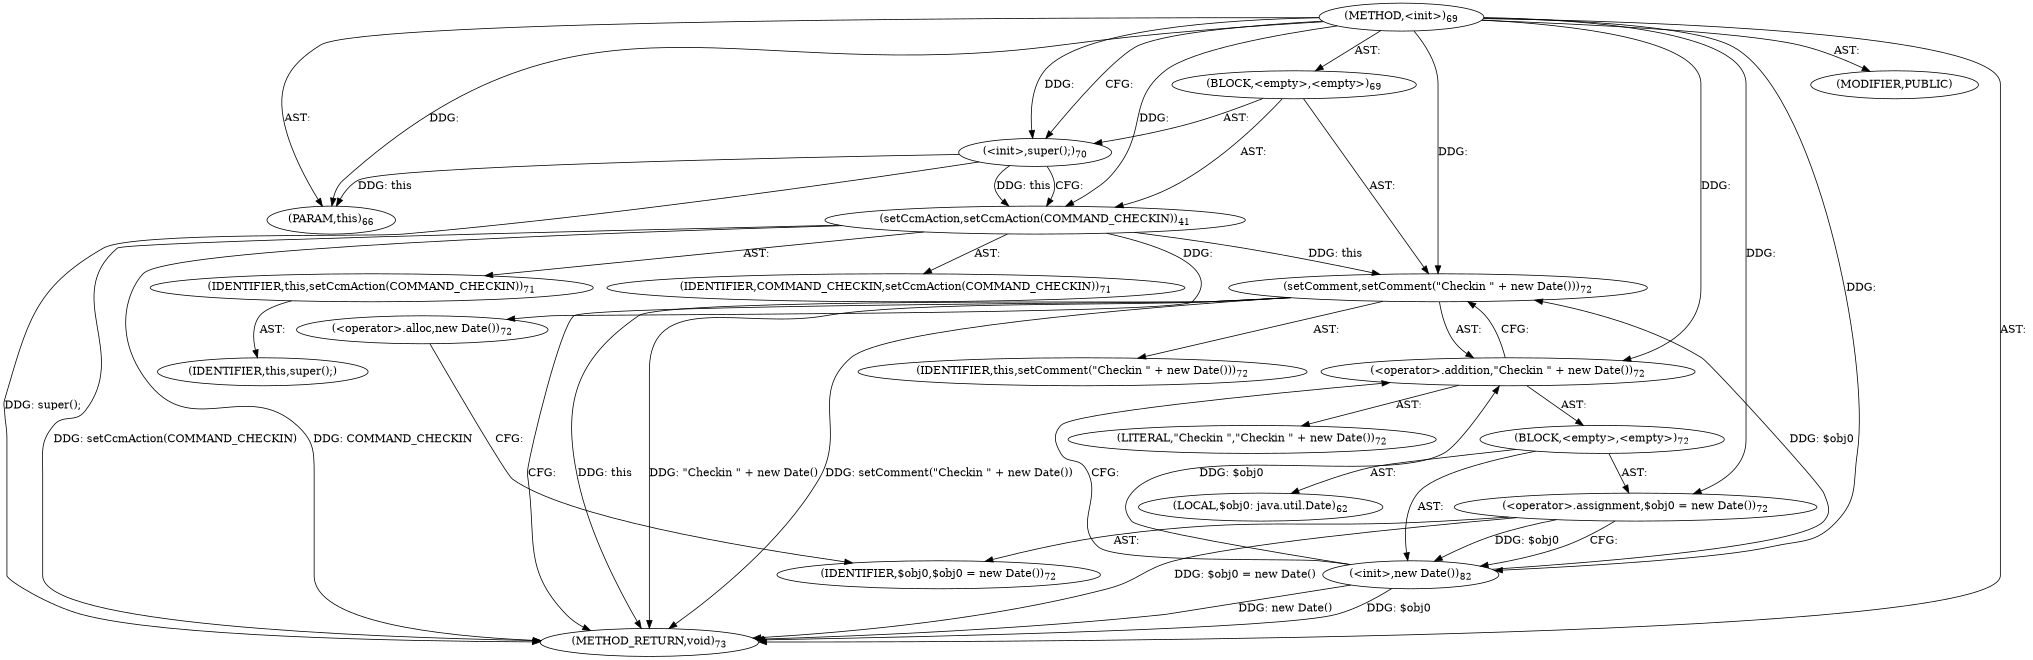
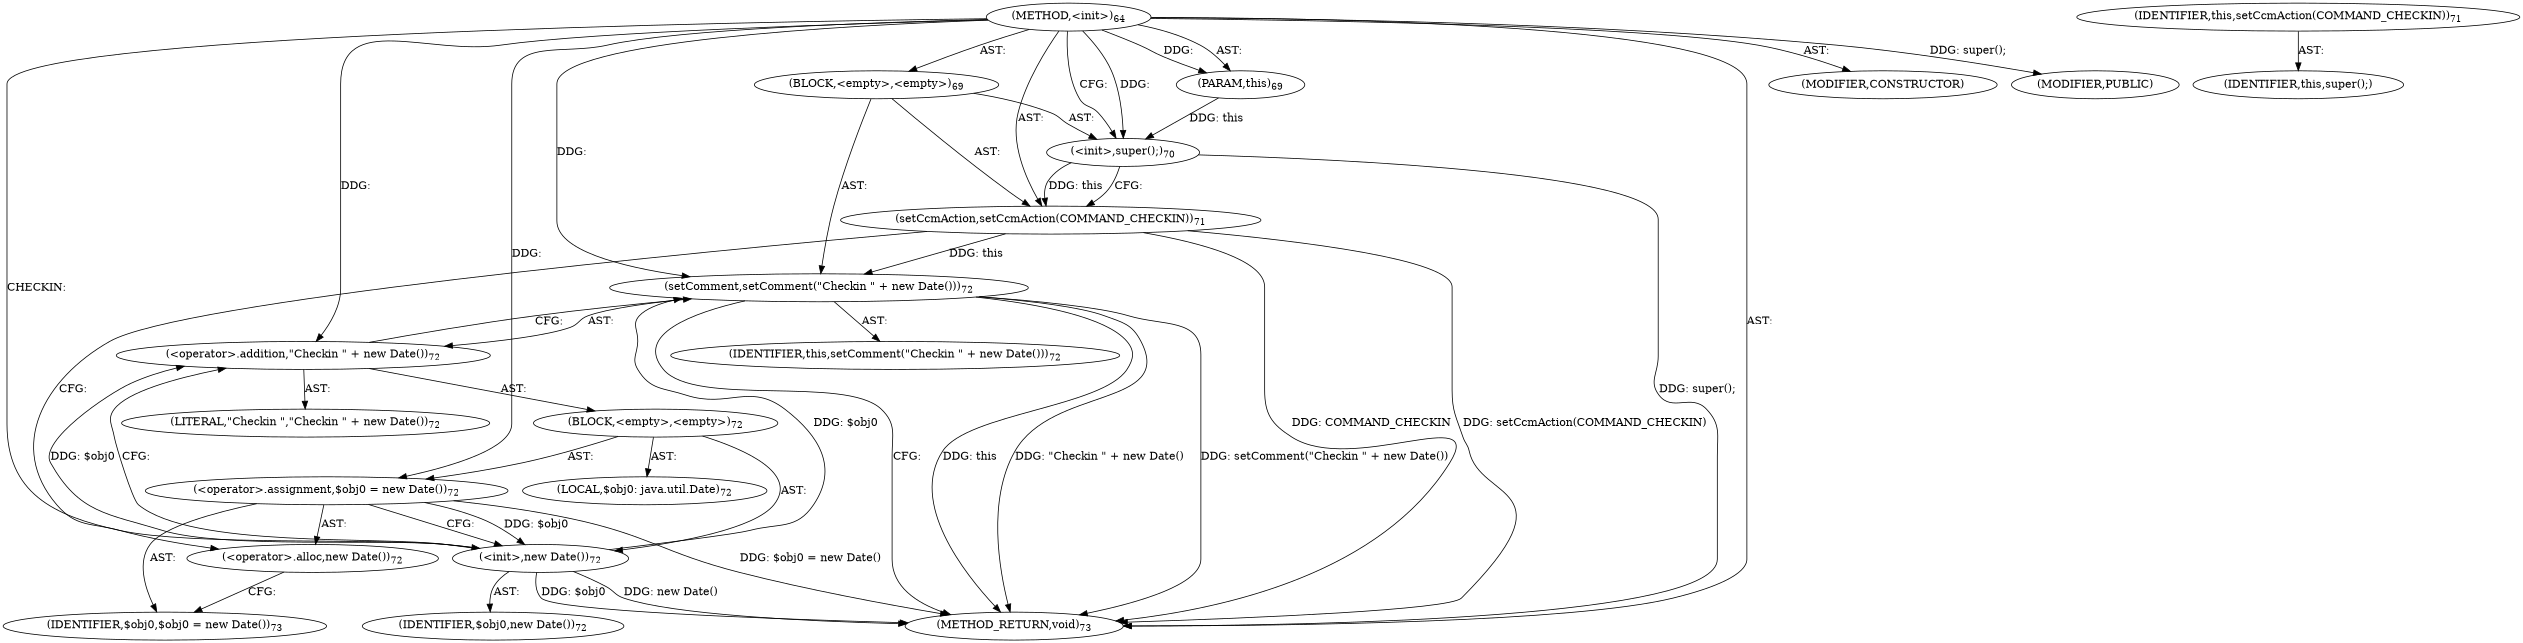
node "(METHOD,<init>)": text "69" -> "64"
edge "(METHOD,<init>)" -> "(MODIFIER,PUBLIC)": label "AST: " -> "DDG: super();"
node "(MODIFIER,CONSTRUCTOR)": added
edge "(METHOD,<init>)" -> "(setCcmAction,setCcmAction(COMMAND_CHECKIN))": label "DDG: " -> "AST: "
edge "(<init>,super();)" -> "(PARAM,this)": reversed
node "(PARAM,this)": text "66" -> "69"
node "(setCcmAction,setCcmAction(COMMAND_CHECKIN))": text "41" -> "71"
edge "(setCcmAction,setCcmAction(COMMAND_CHECKIN))" -> "(IDENTIFIER,this,setCcmAction(COMMAND_CHECKIN))": removed, label "AST:"
edge "(setCcmAction,setCcmAction(COMMAND_CHECKIN))" -> "(<operator>.alloc,new Date())": label "DDG: " -> "CFG: "
node "(IDENTIFIER,COMMAND_CHECKIN,setCcmAction(COMMAND_CHECKIN))": removed
edge "(METHOD,<init>)" -> "(<init>,new Date())": label "DDG: " -> "CHECKIN: "
node "(LOCAL,$obj0: java.util.Date)": text "62" -> "72"
edge "(<operator>.assignment,$obj0 = new Date())" -> "(<operator>.alloc,new Date())": added, label "AST:"
node "(IDENTIFIER,$obj0,$obj0 = new Date())": text "72" -> "73"
node "(<init>,new Date())": text "82" -> "72"
node "(IDENTIFIER,$obj0,new Date())": added
